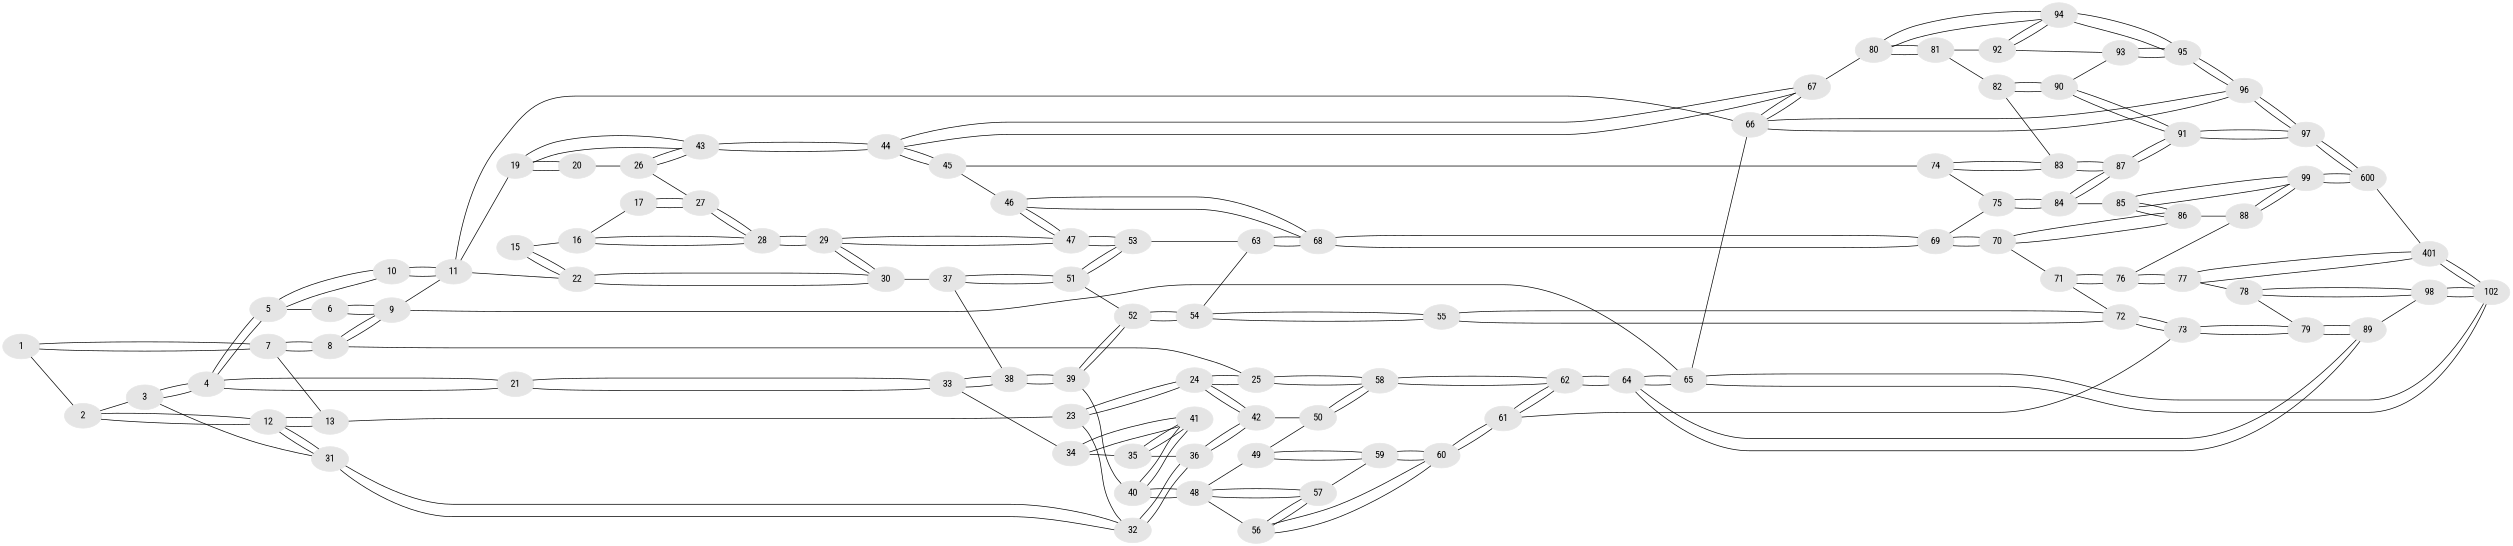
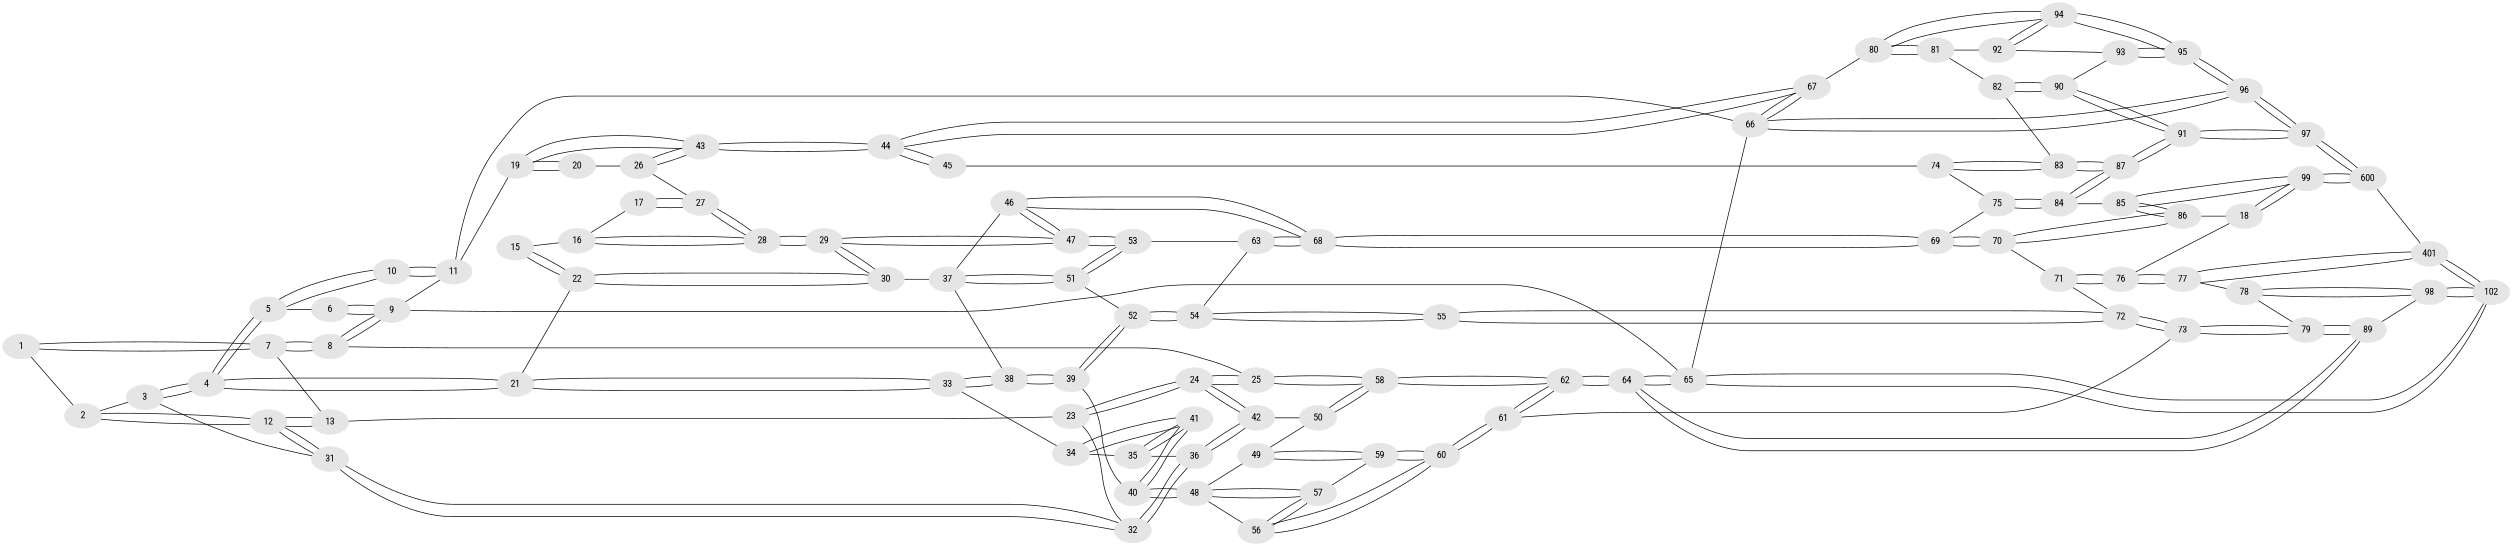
edge "45" -- "46": now "37" -- "46"
node "88": label "88" -> "18"
edge "11" -- "22": now "21" -- "22"
